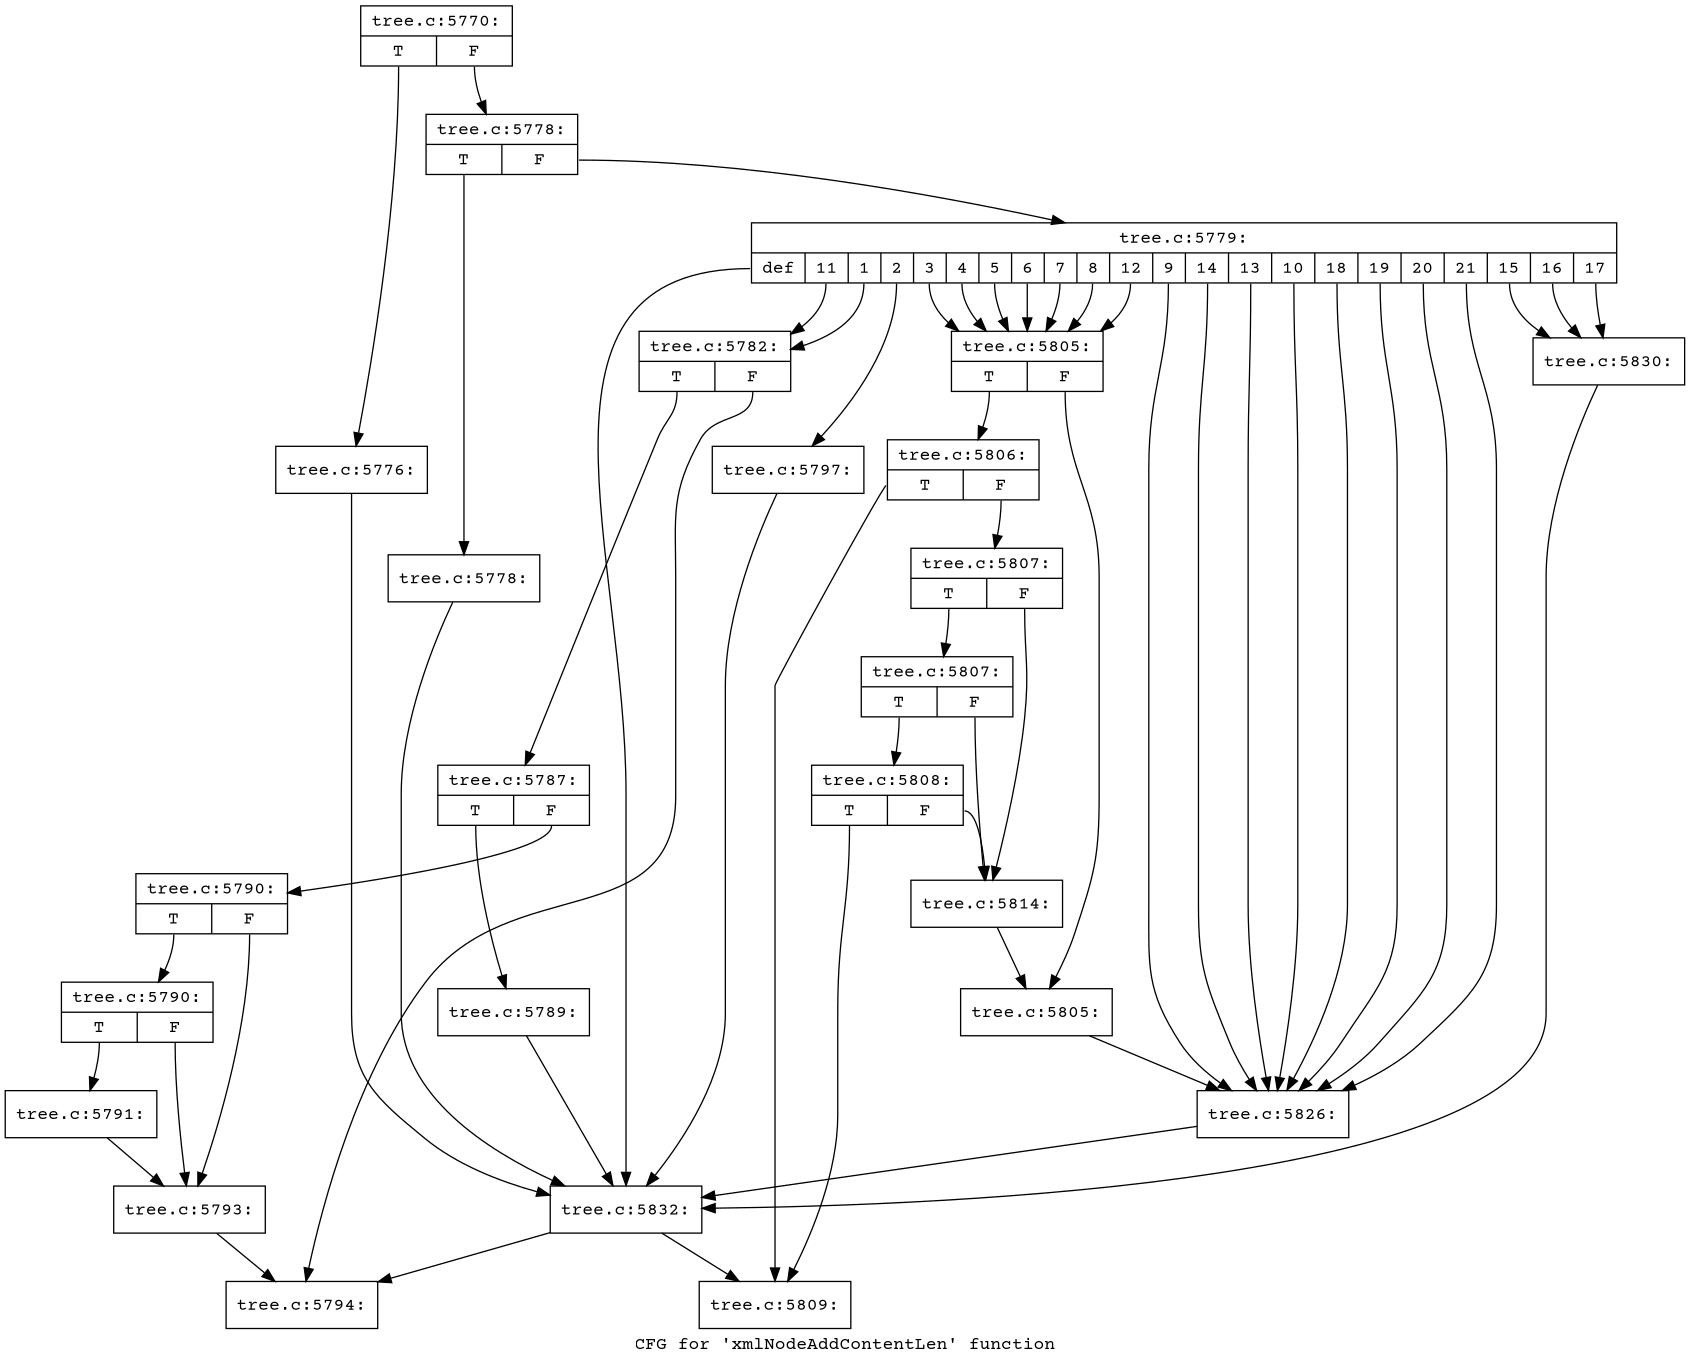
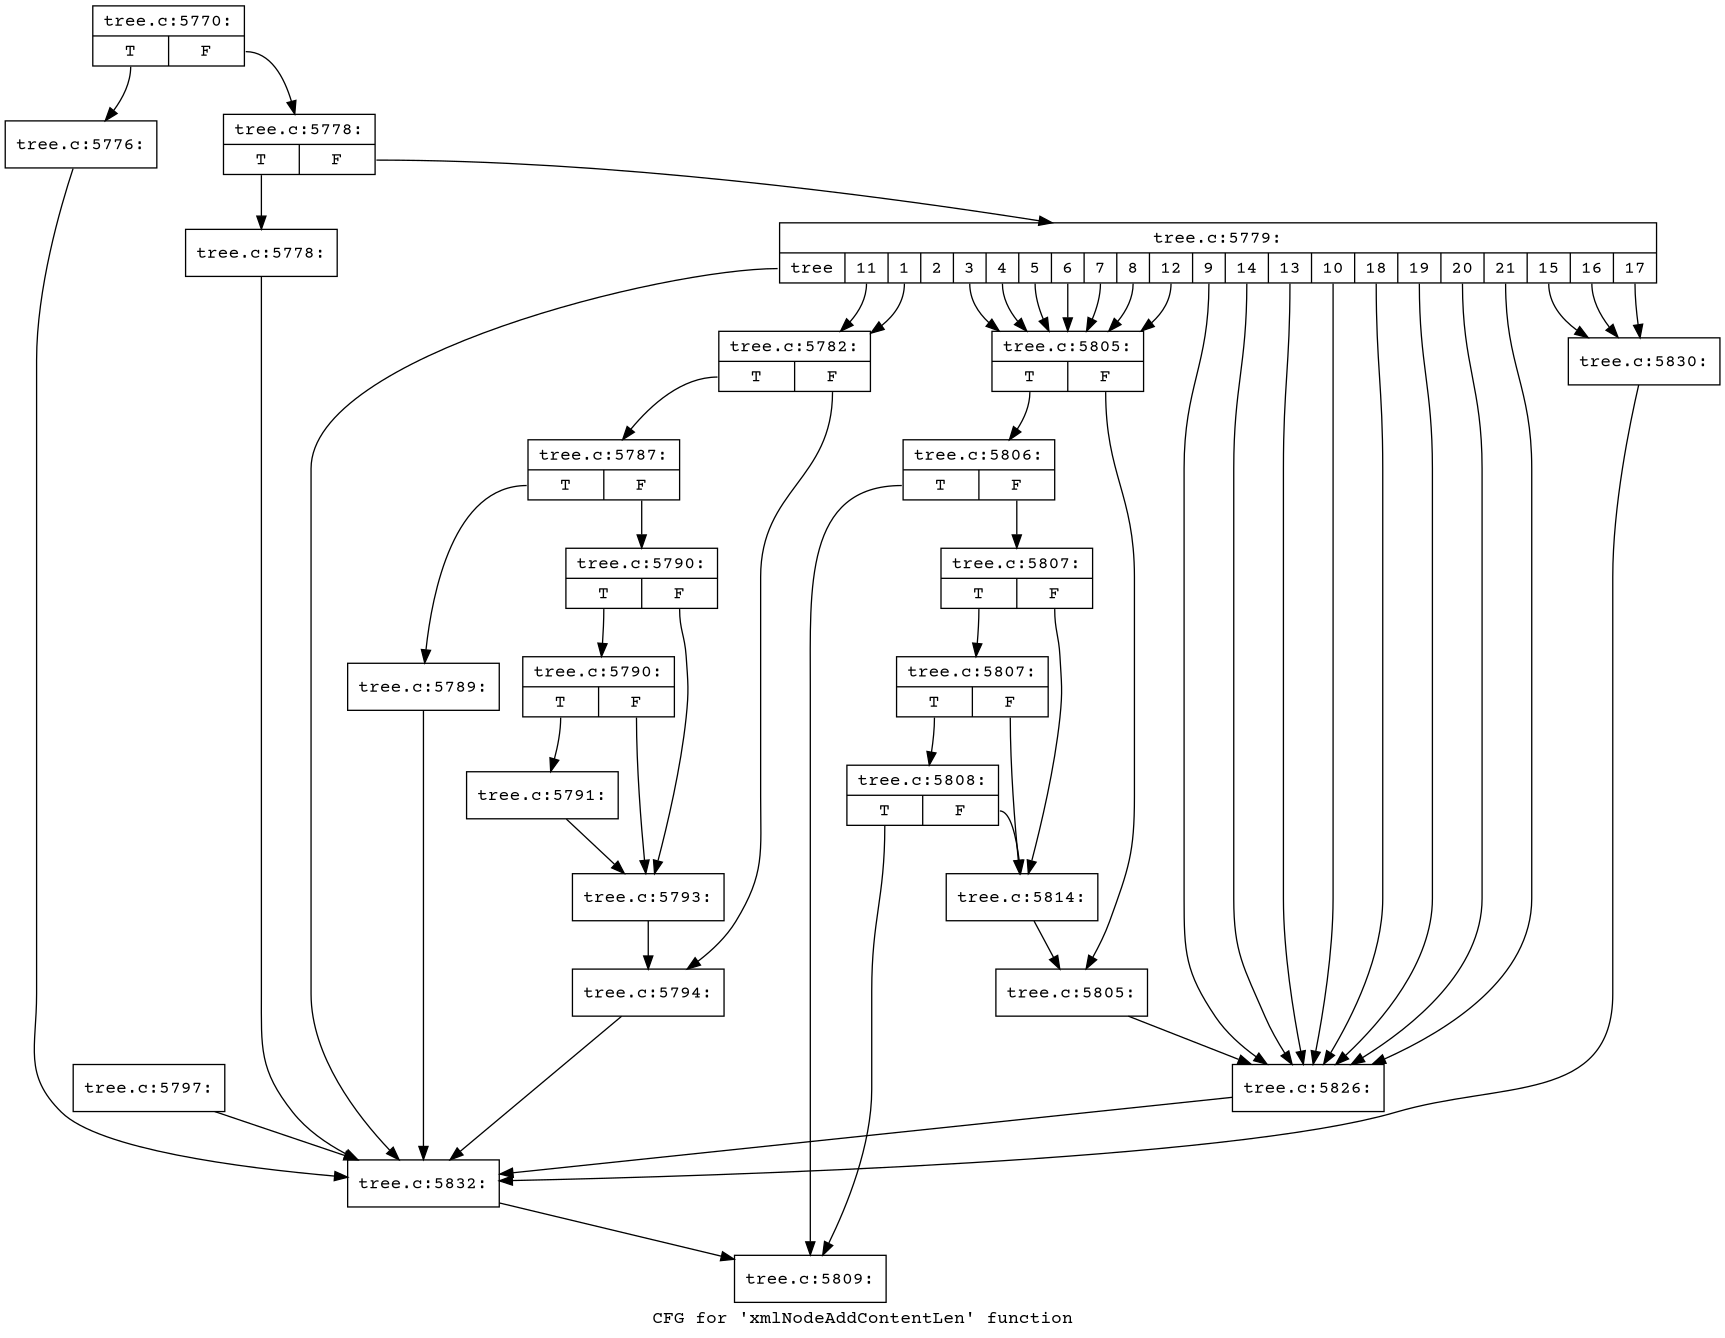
node "tree.c:5779:": text "def" -> "tree"
edge "tree.c:5779:" -> "tree.c:5797:": removed
edge "tree.c:5832:" -> "tree.c:5794:": reversed
